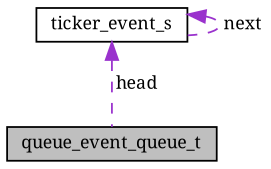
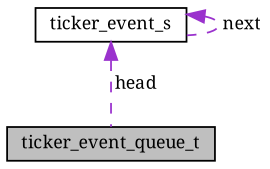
node "queue_event_queue_t": label "queue_event_queue_t" -> "ticker_event_queue_t"
